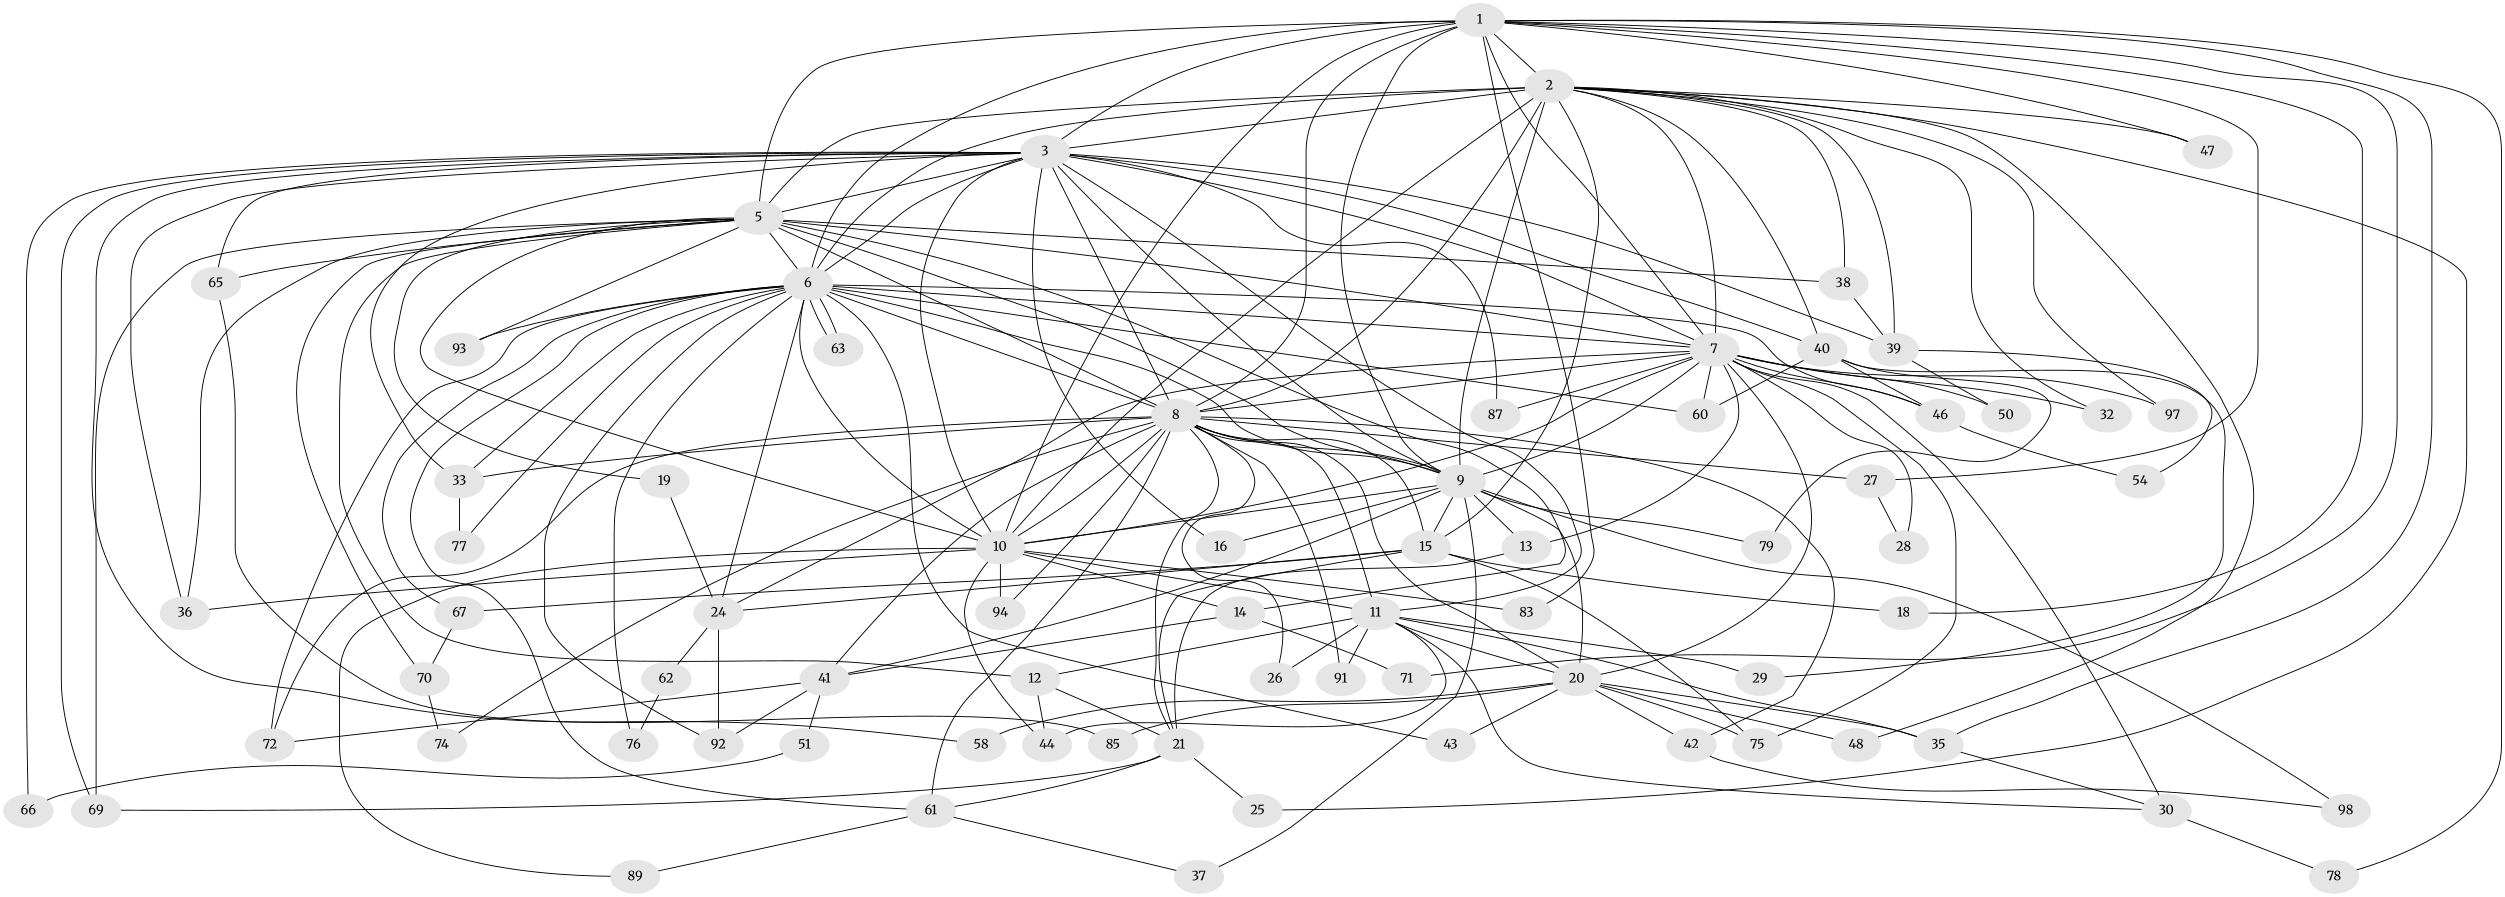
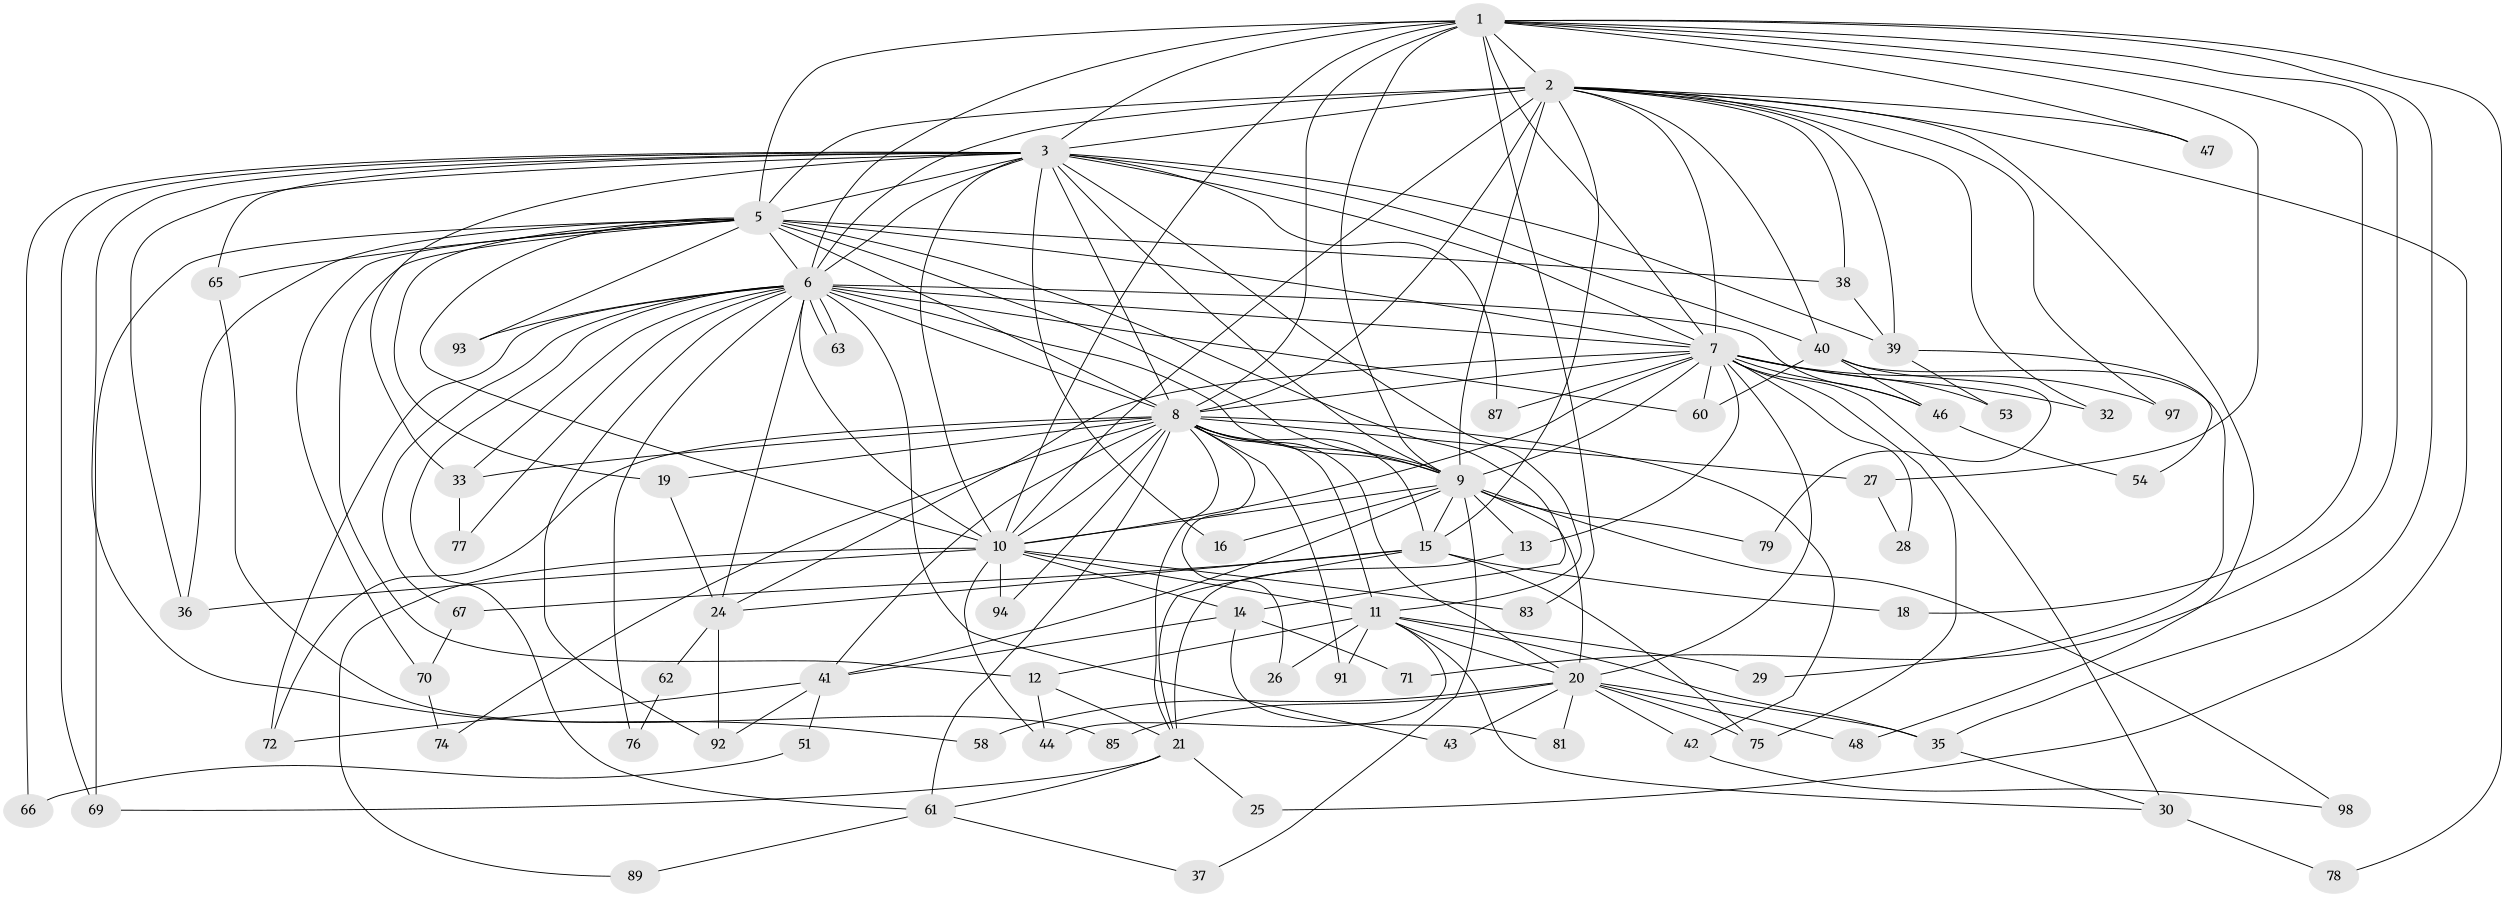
node "50": label "50" -> "53"
edge "8" -- "19": added
node "81": added
